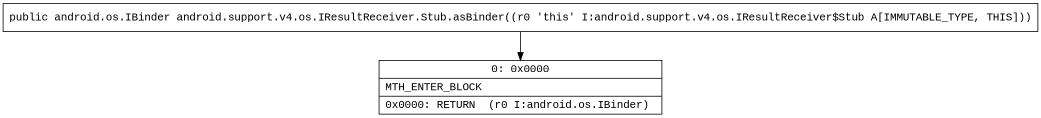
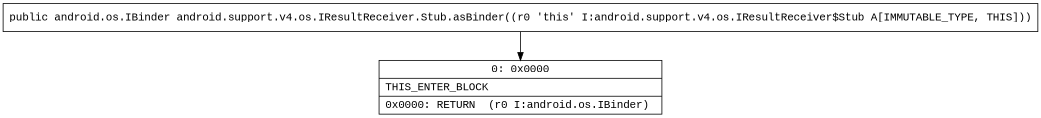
node "0: 0x0000": text "MTH_ENTER_BLOCK" -> "THIS_ENTER_BLOCK"
